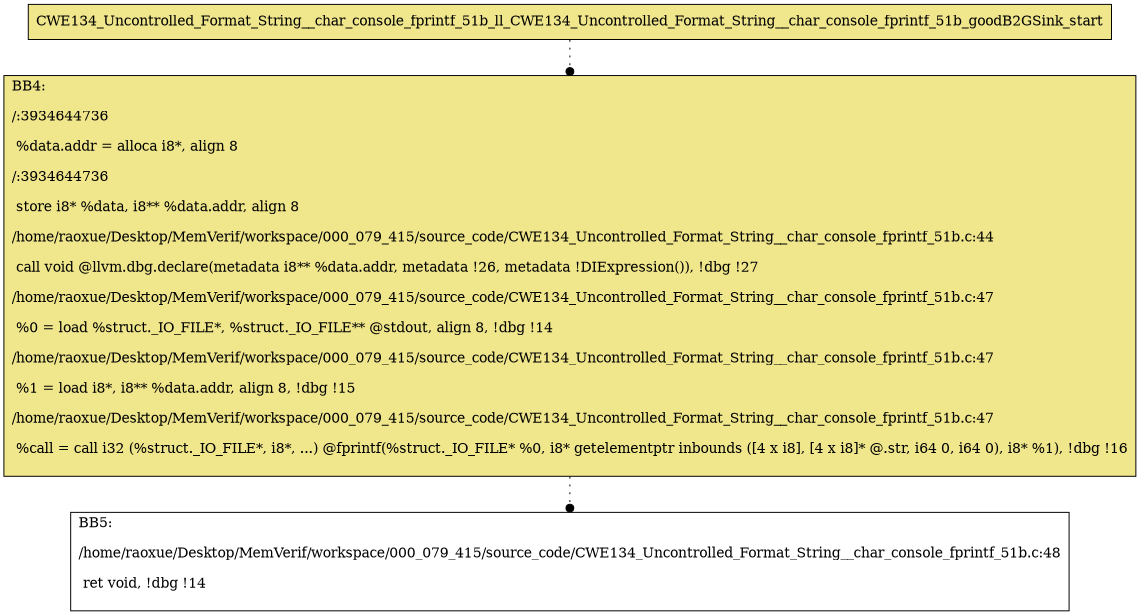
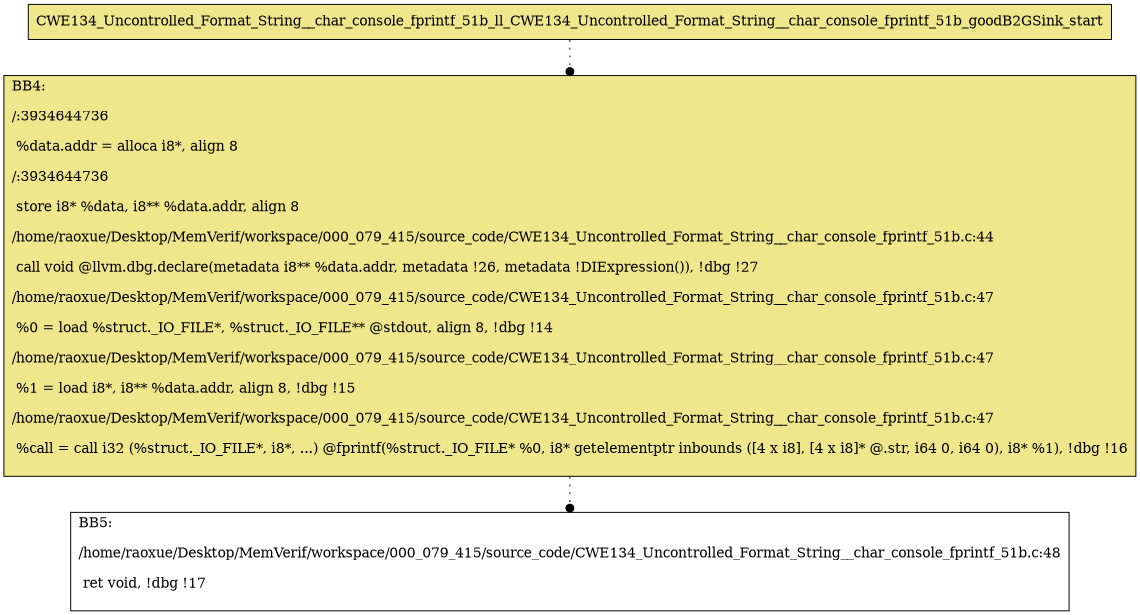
node "BB5:": text "ret void, !dbg !14" -> "ret void, !dbg !17"
